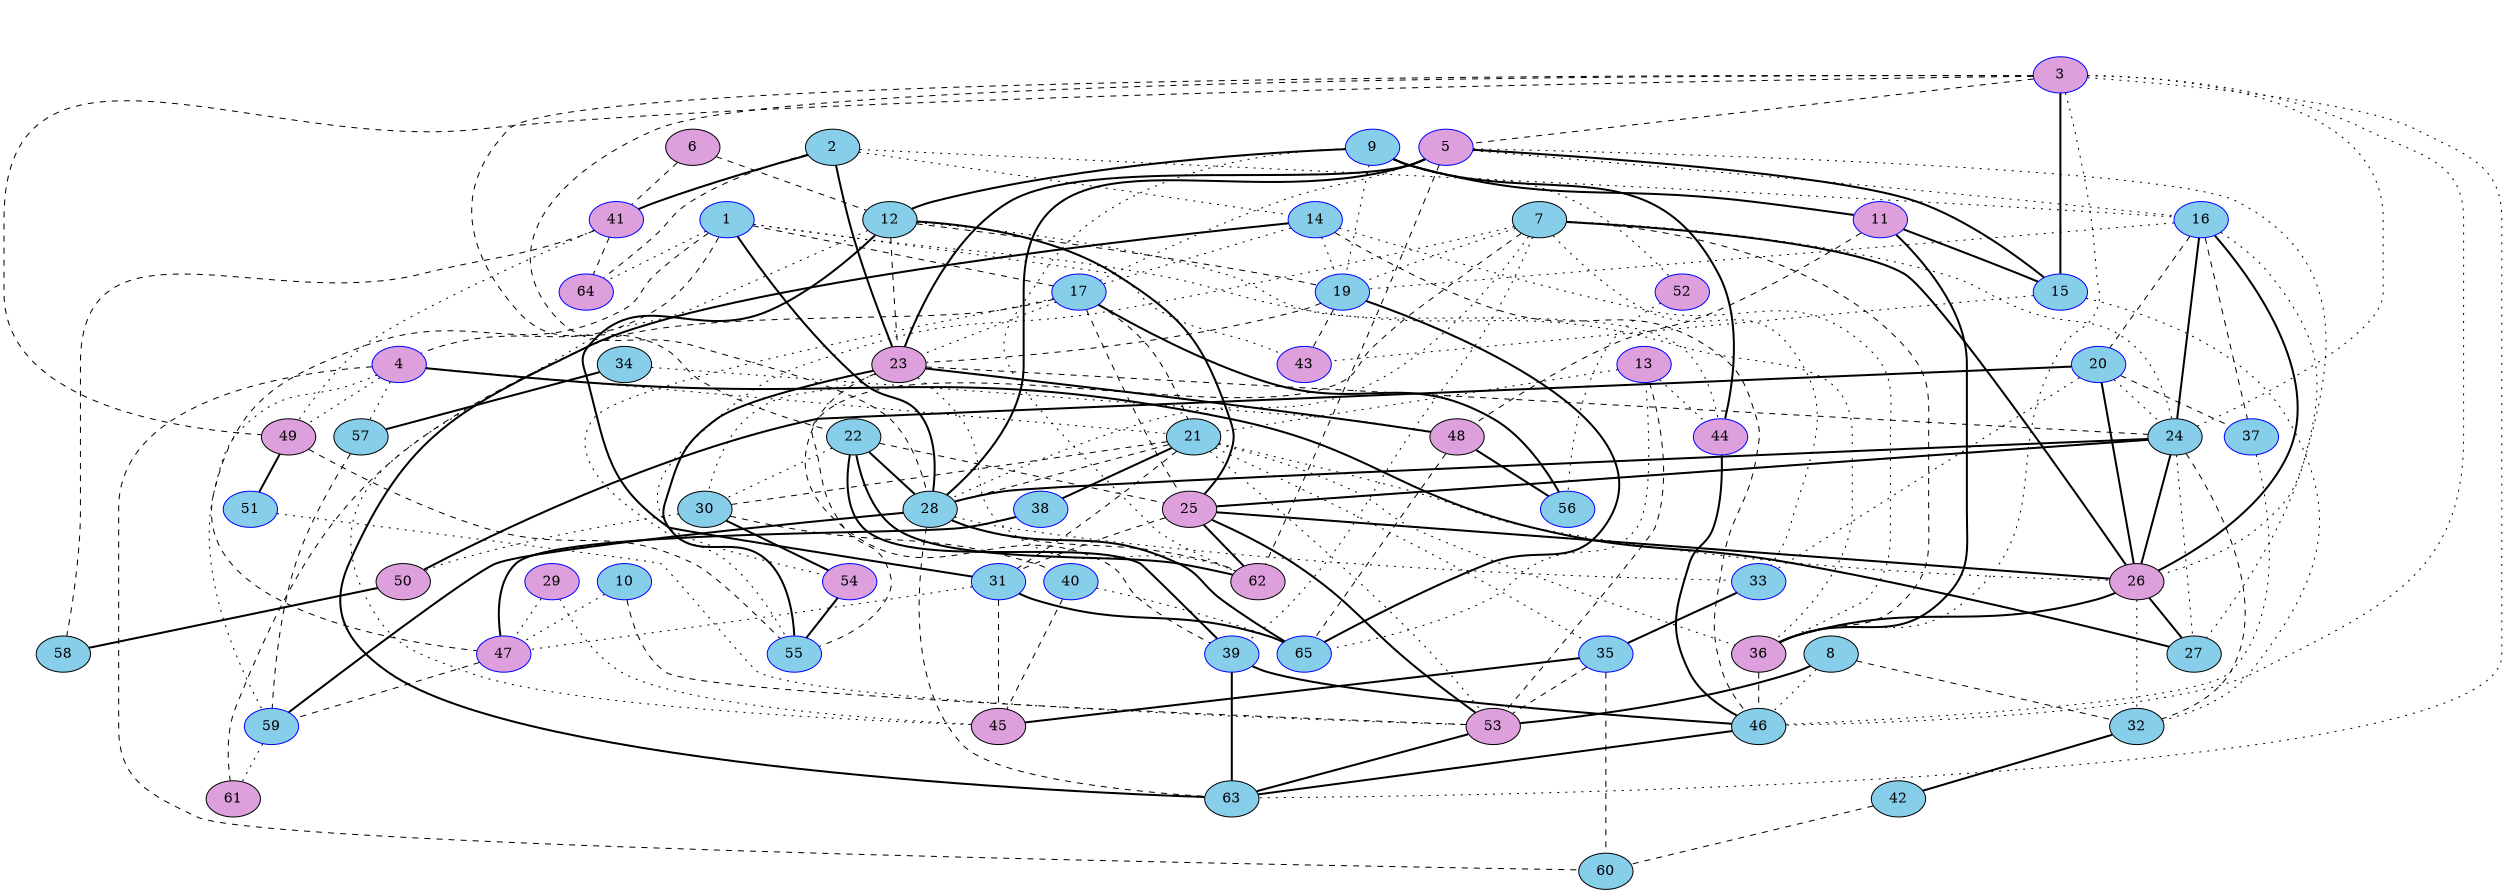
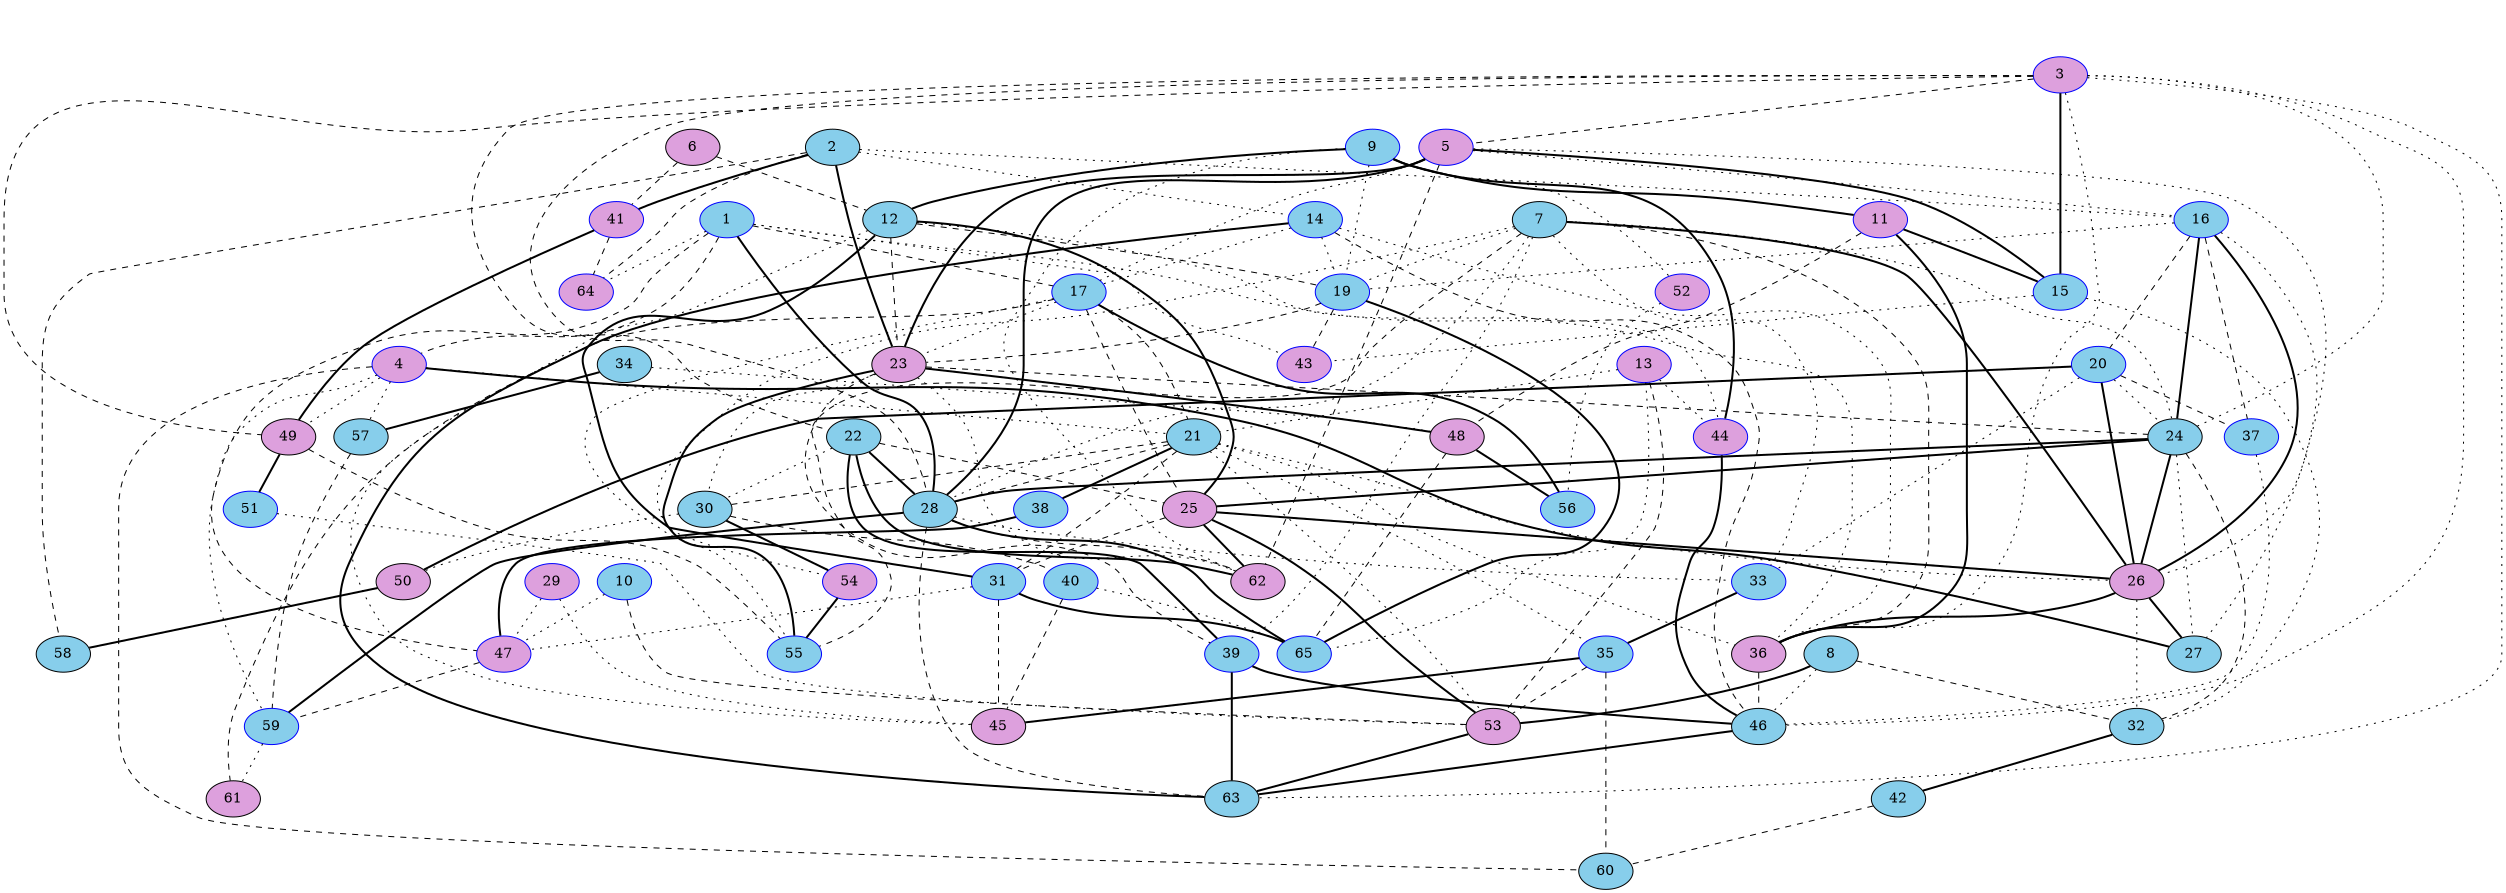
edge "41" -- "58": now "2" -- "58"
edge "41" -- "49": style dotted -> bold
